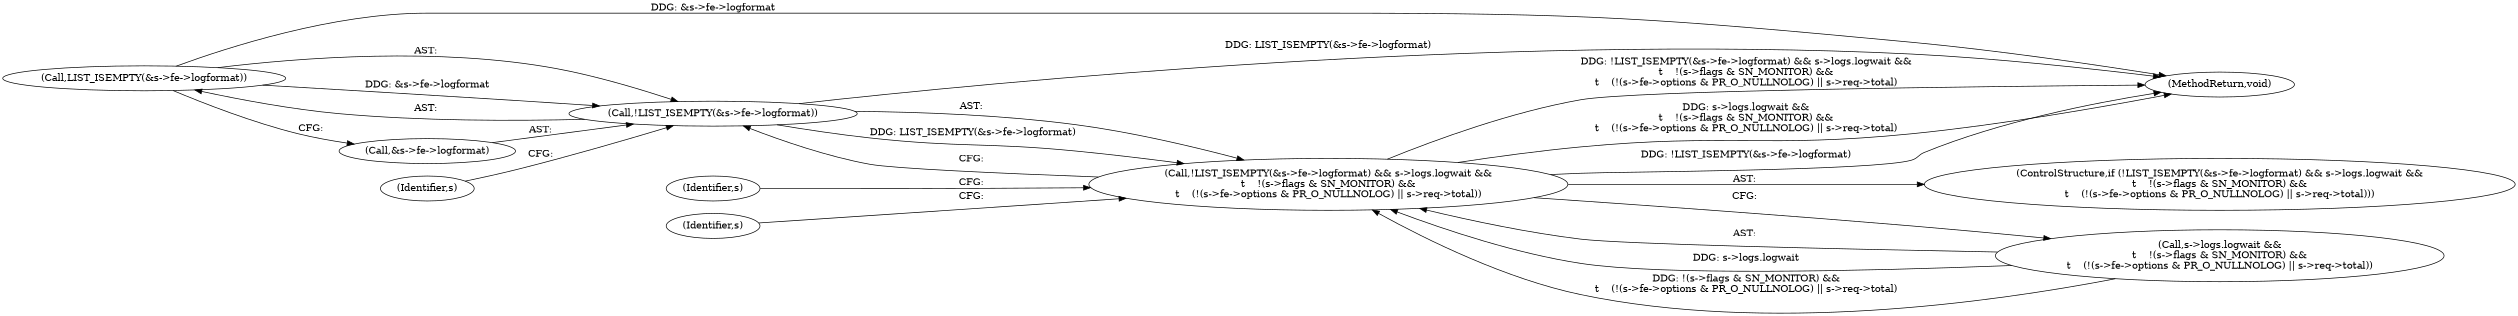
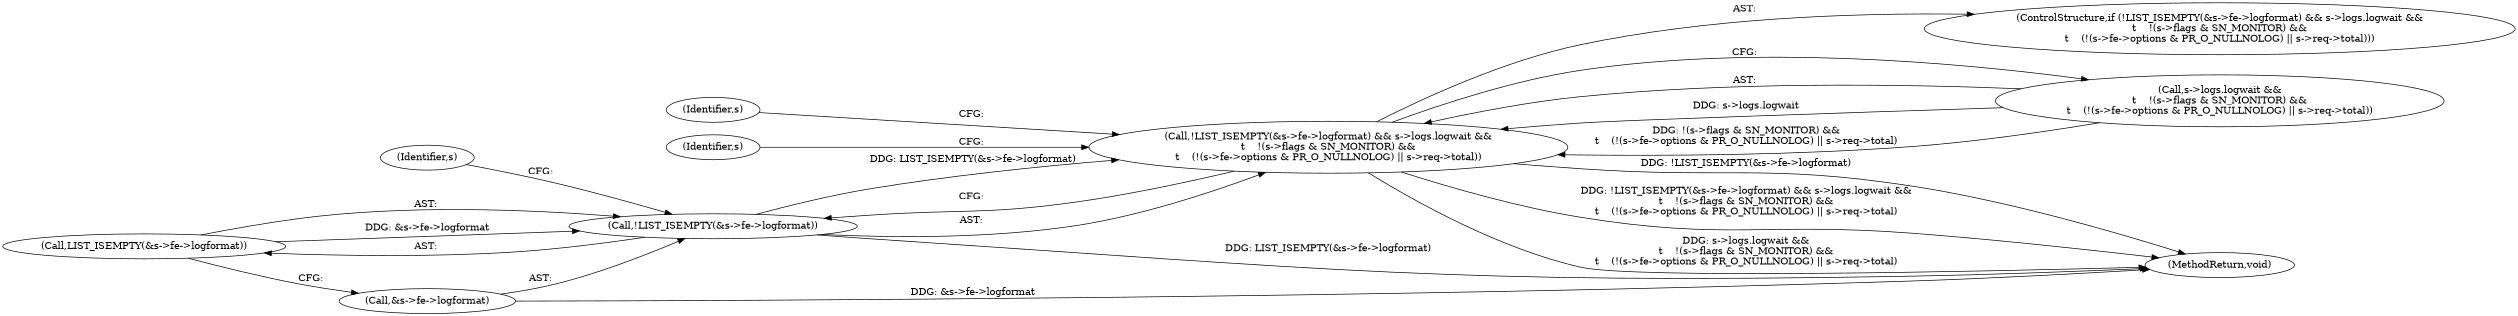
edge "(Call,LIST_ISEMPTY(&s->fe->logformat))" -> "(MethodReturn,void)": now "(Call,&s->fe->logformat)" -> "(MethodReturn,void)"
